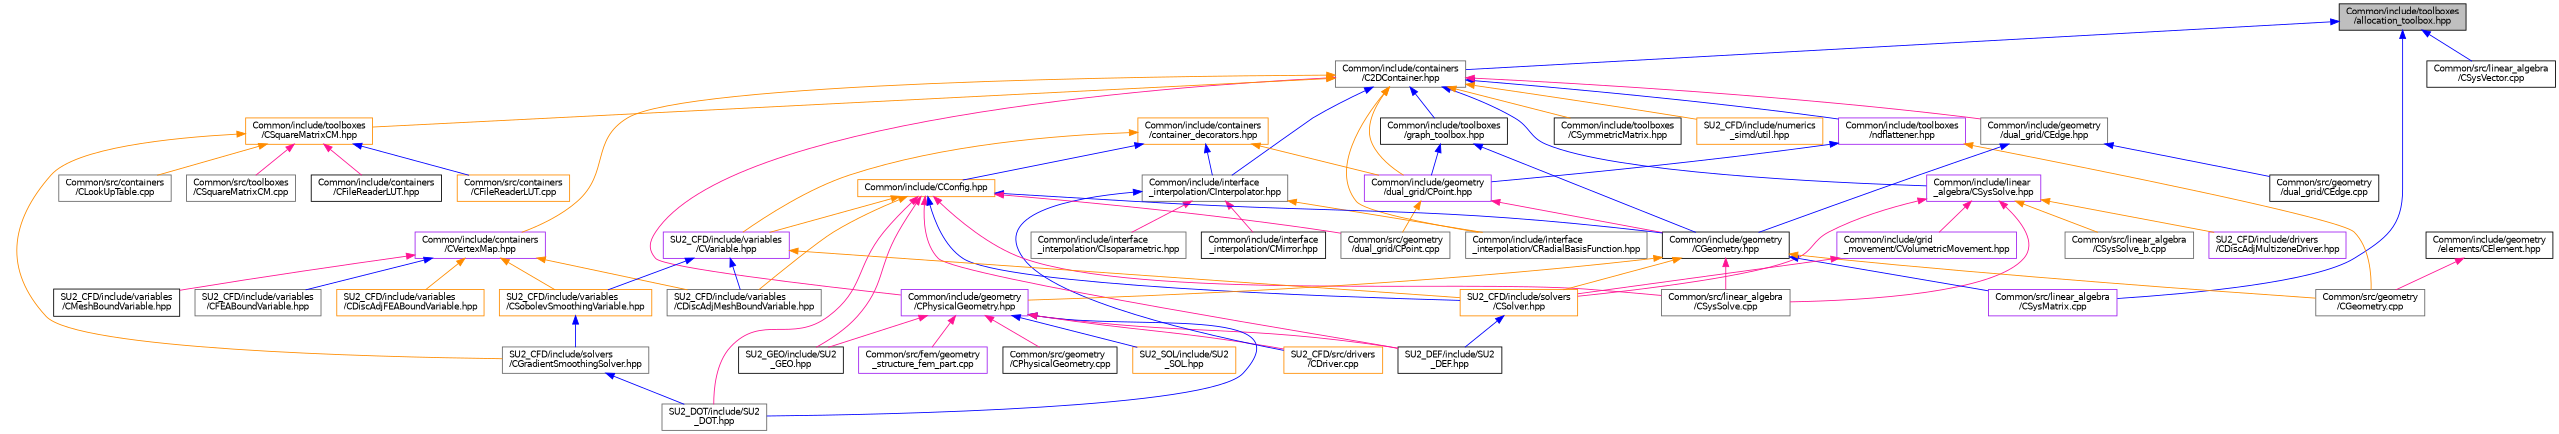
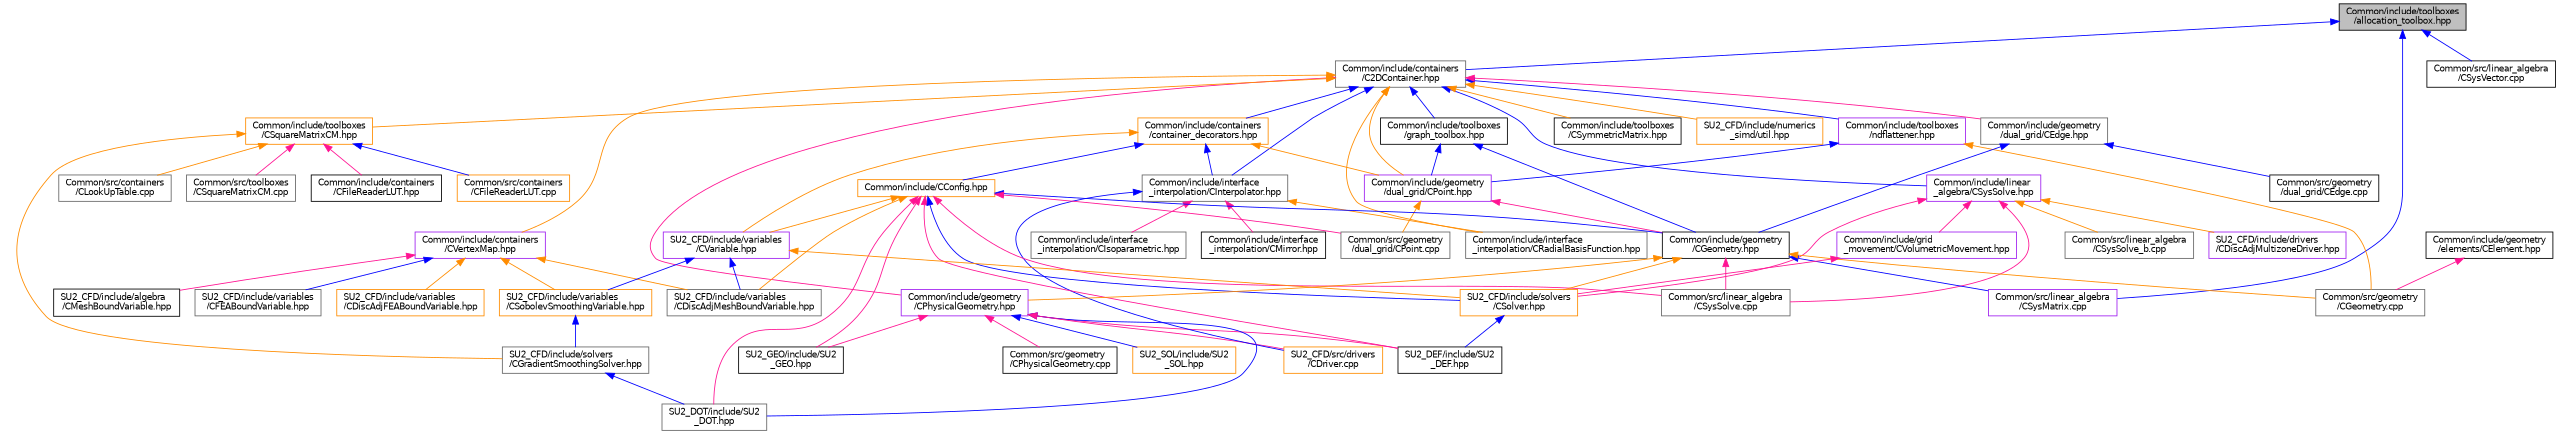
edge "Common/include/containers /container_decorators.hpp" -> "Common/include/containers /C2DContainer.hpp": added
node "SU2_CFD/include/variables /CMeshBoundVariable.hpp": label "SU2_CFD/include/variables /CMeshBoundVariable.hpp" -> "SU2_CFD/include/algebra /CMeshBoundVariable.hpp"
node "Common/src/fem/geometry _structure_fem_part.cpp": removed
